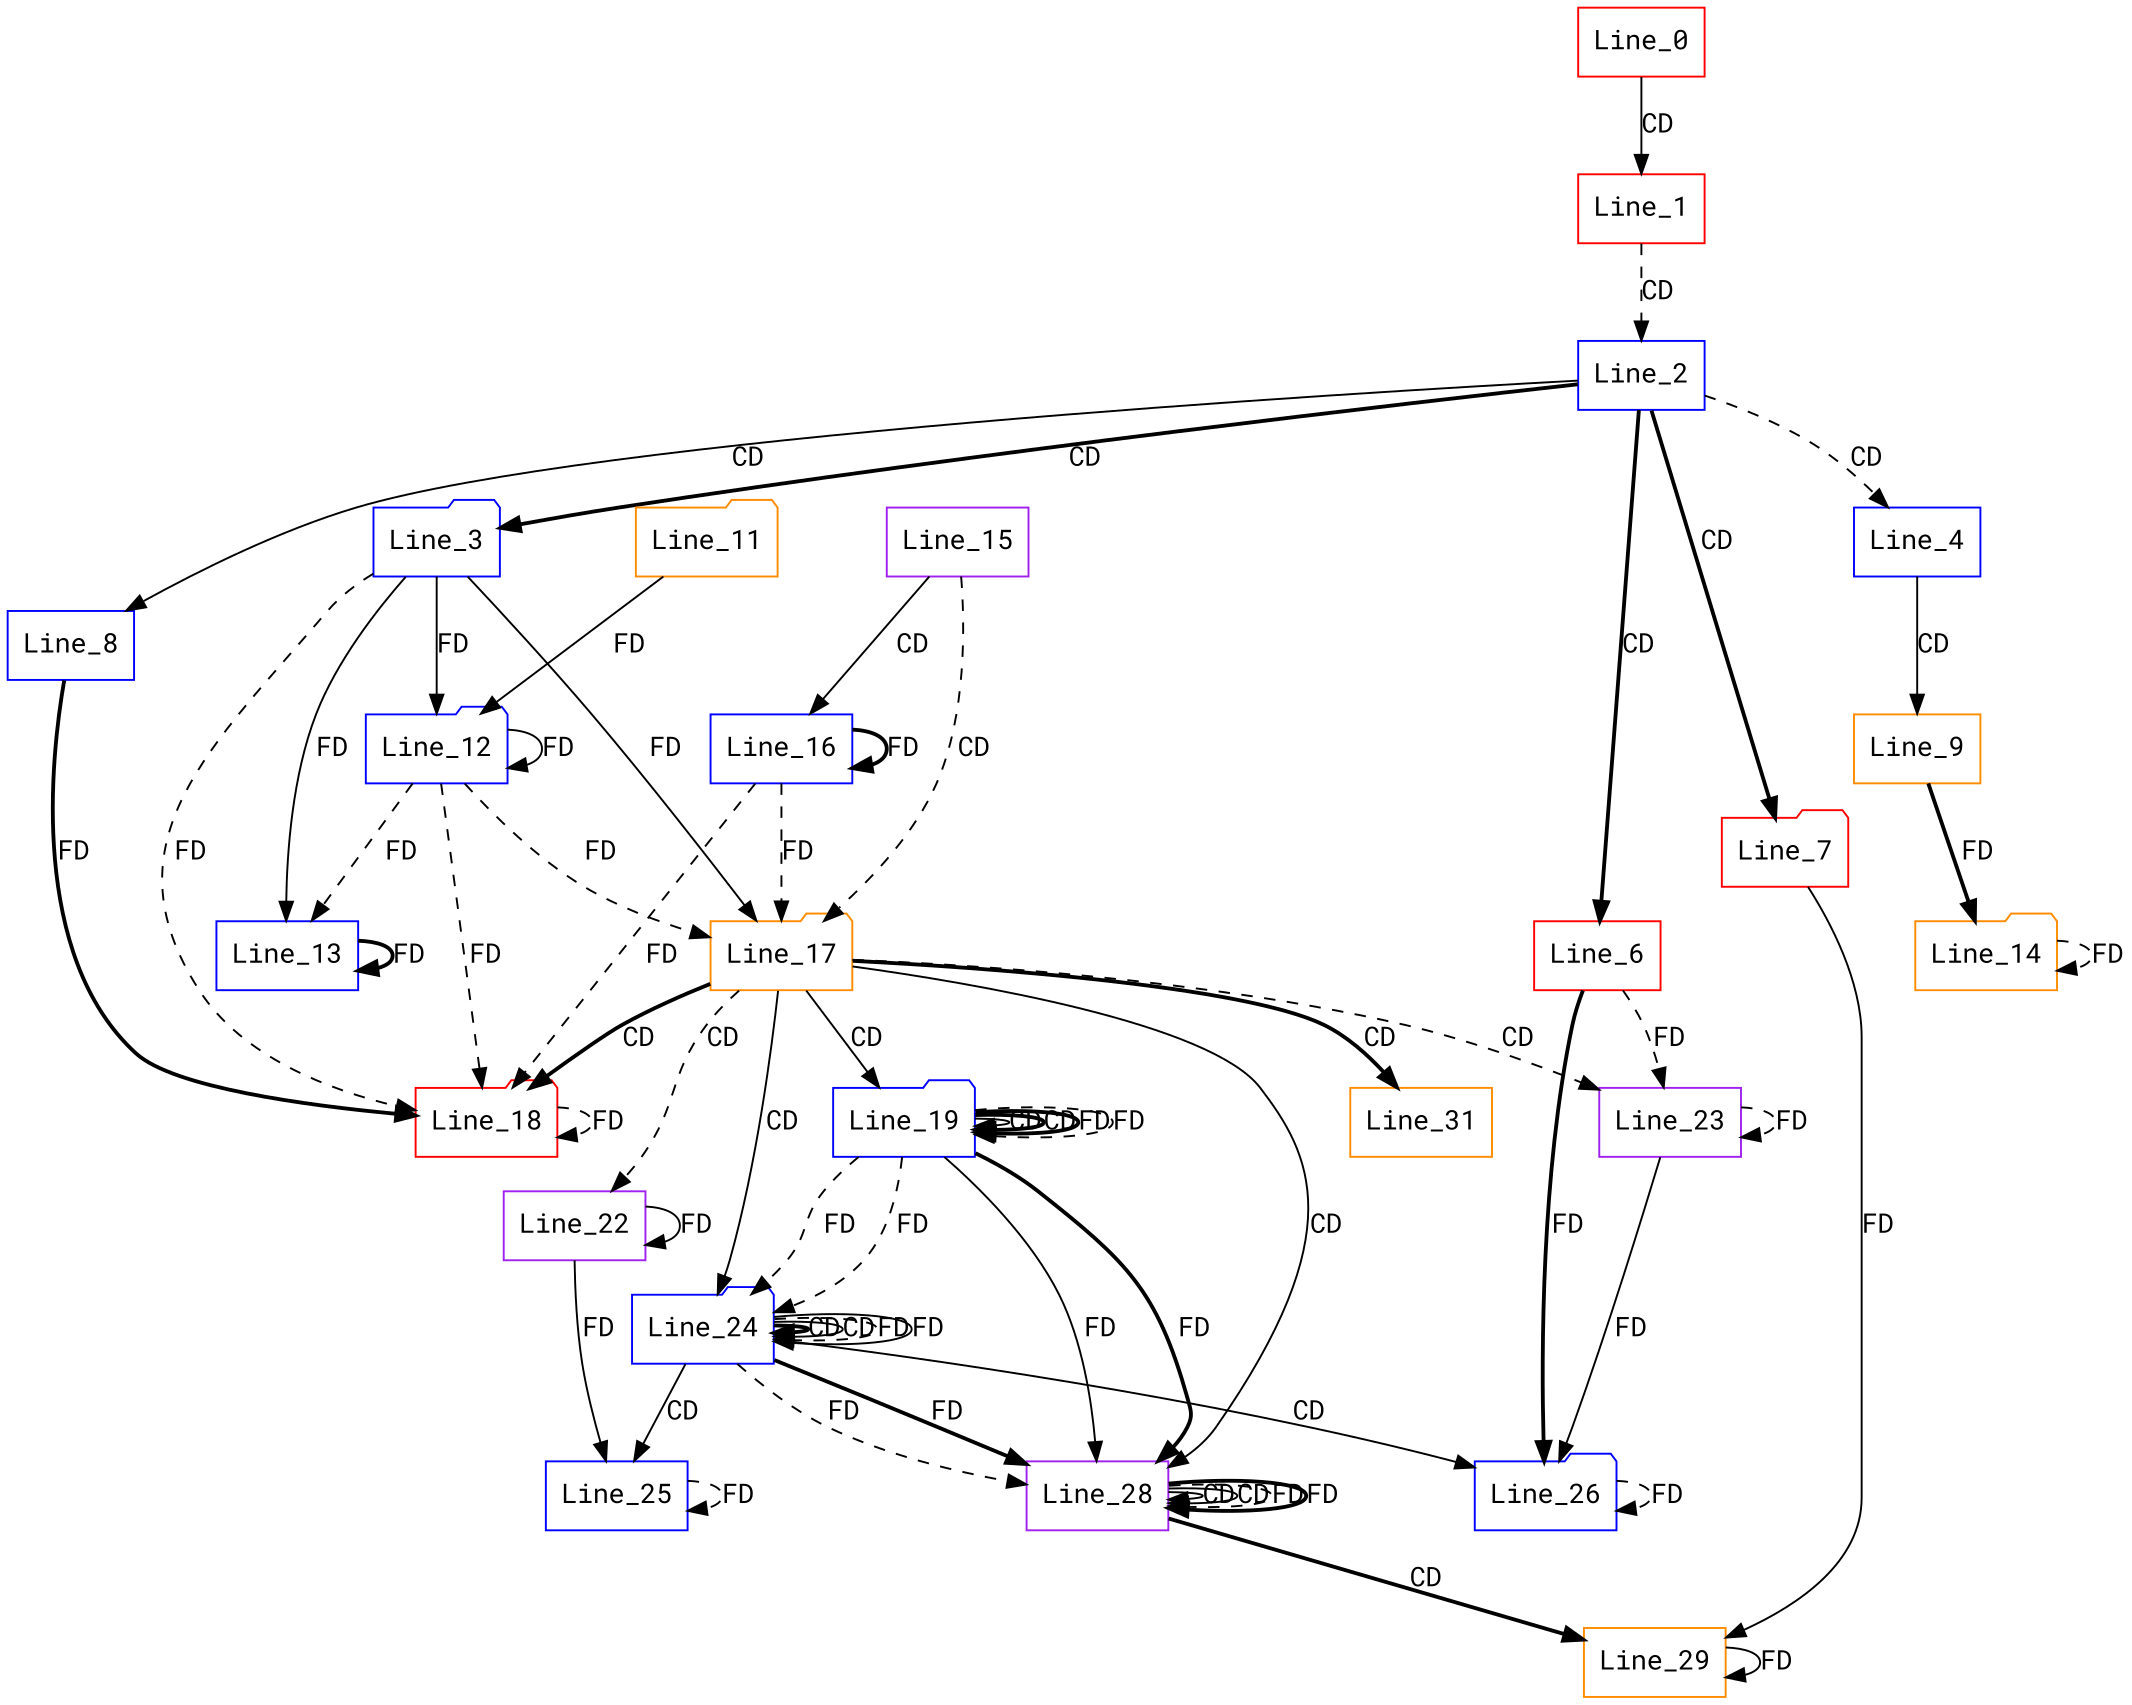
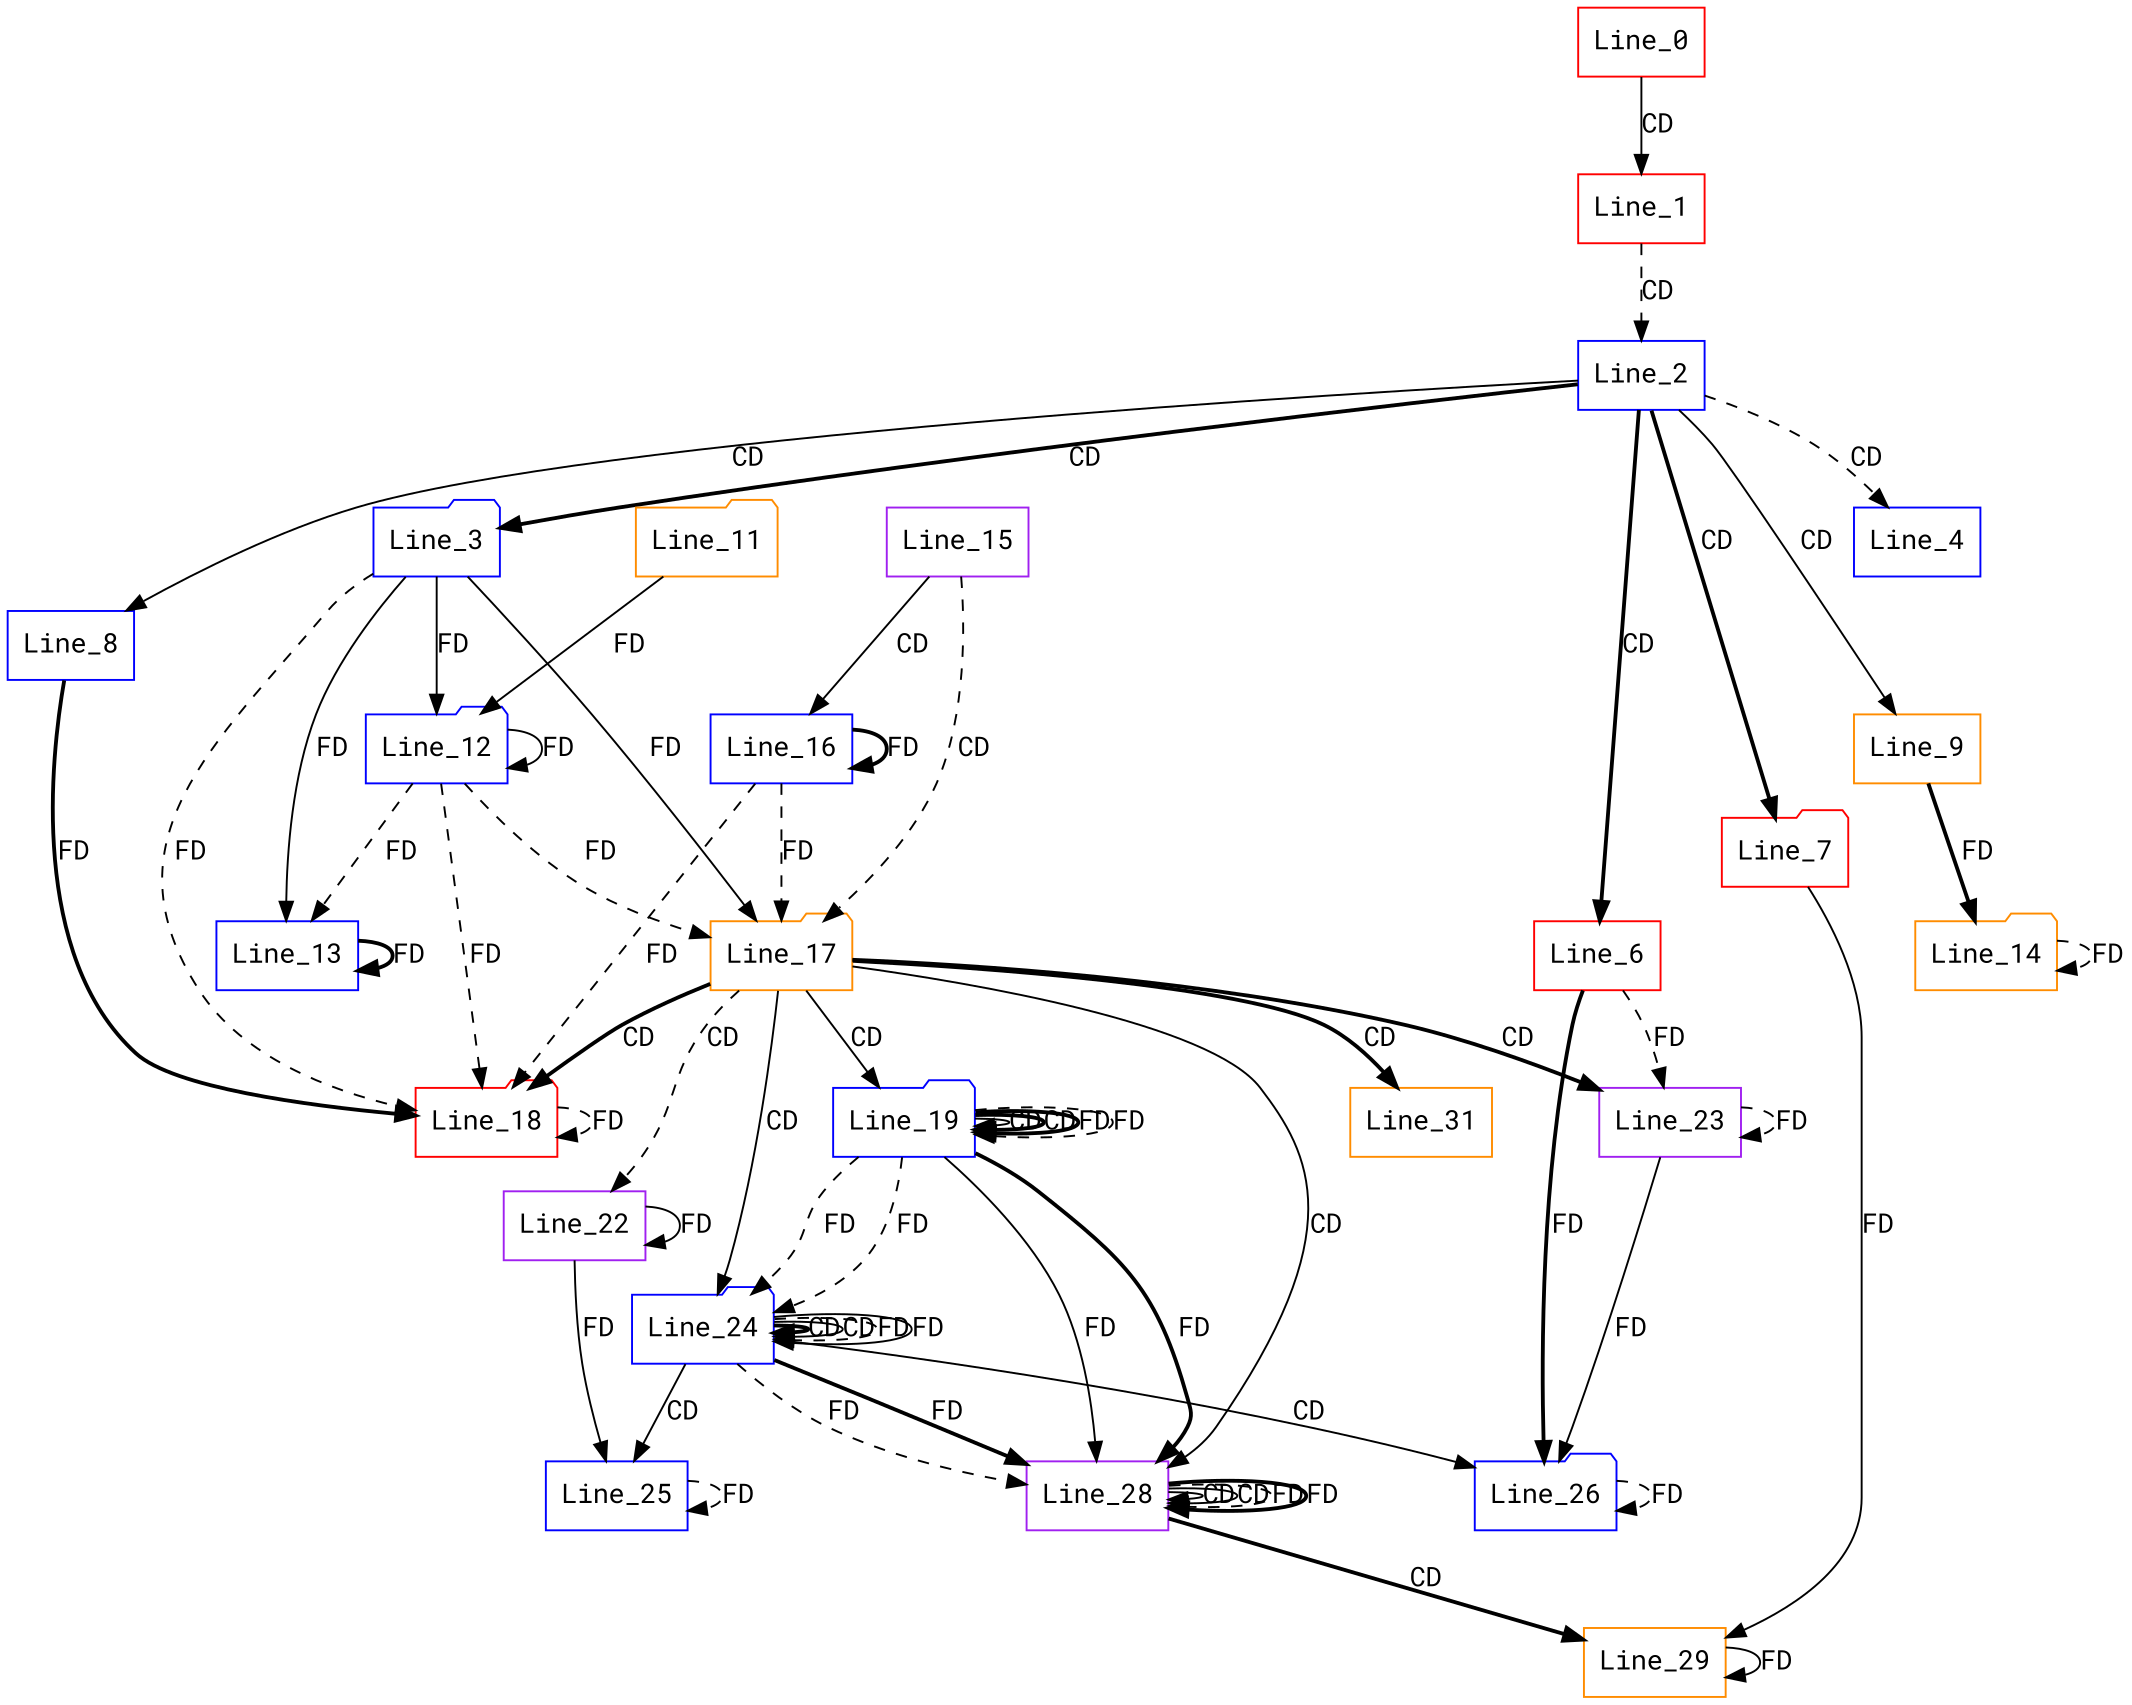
edge "Line_4" -> "Line_9": now "Line_2" -> "Line_9"
edge "Line_17" -> "Line_23": style dashed -> bold
